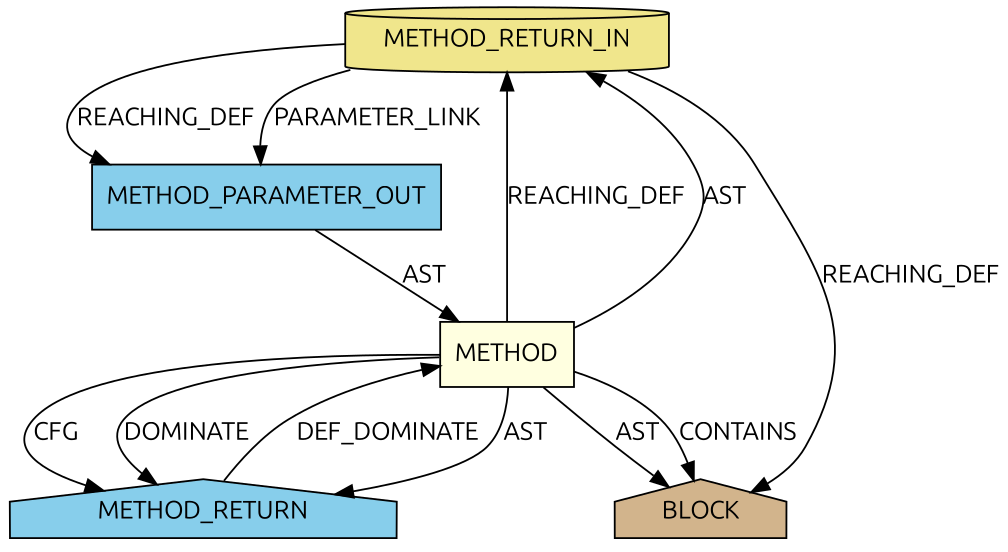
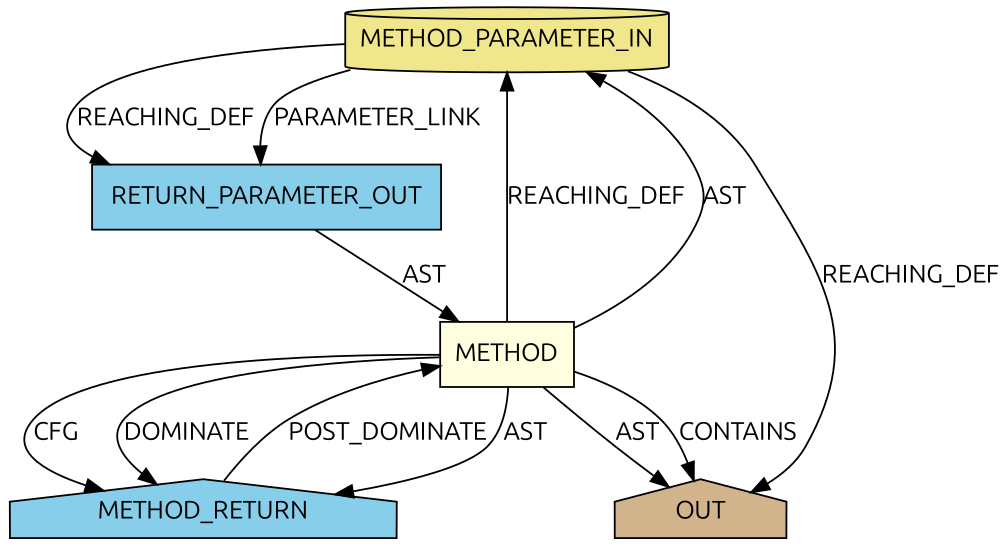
node "METHOD_RETURN_IN": label "METHOD_RETURN_IN" -> "METHOD_PARAMETER_IN"
node "METHOD_PARAMETER_OUT": label "METHOD_PARAMETER_OUT" -> "RETURN_PARAMETER_OUT"
edge "METHOD_RETURN" -> "METHOD": label "DEF_DOMINATE" -> "POST_DOMINATE"
node "BLOCK": label "BLOCK" -> "OUT"
